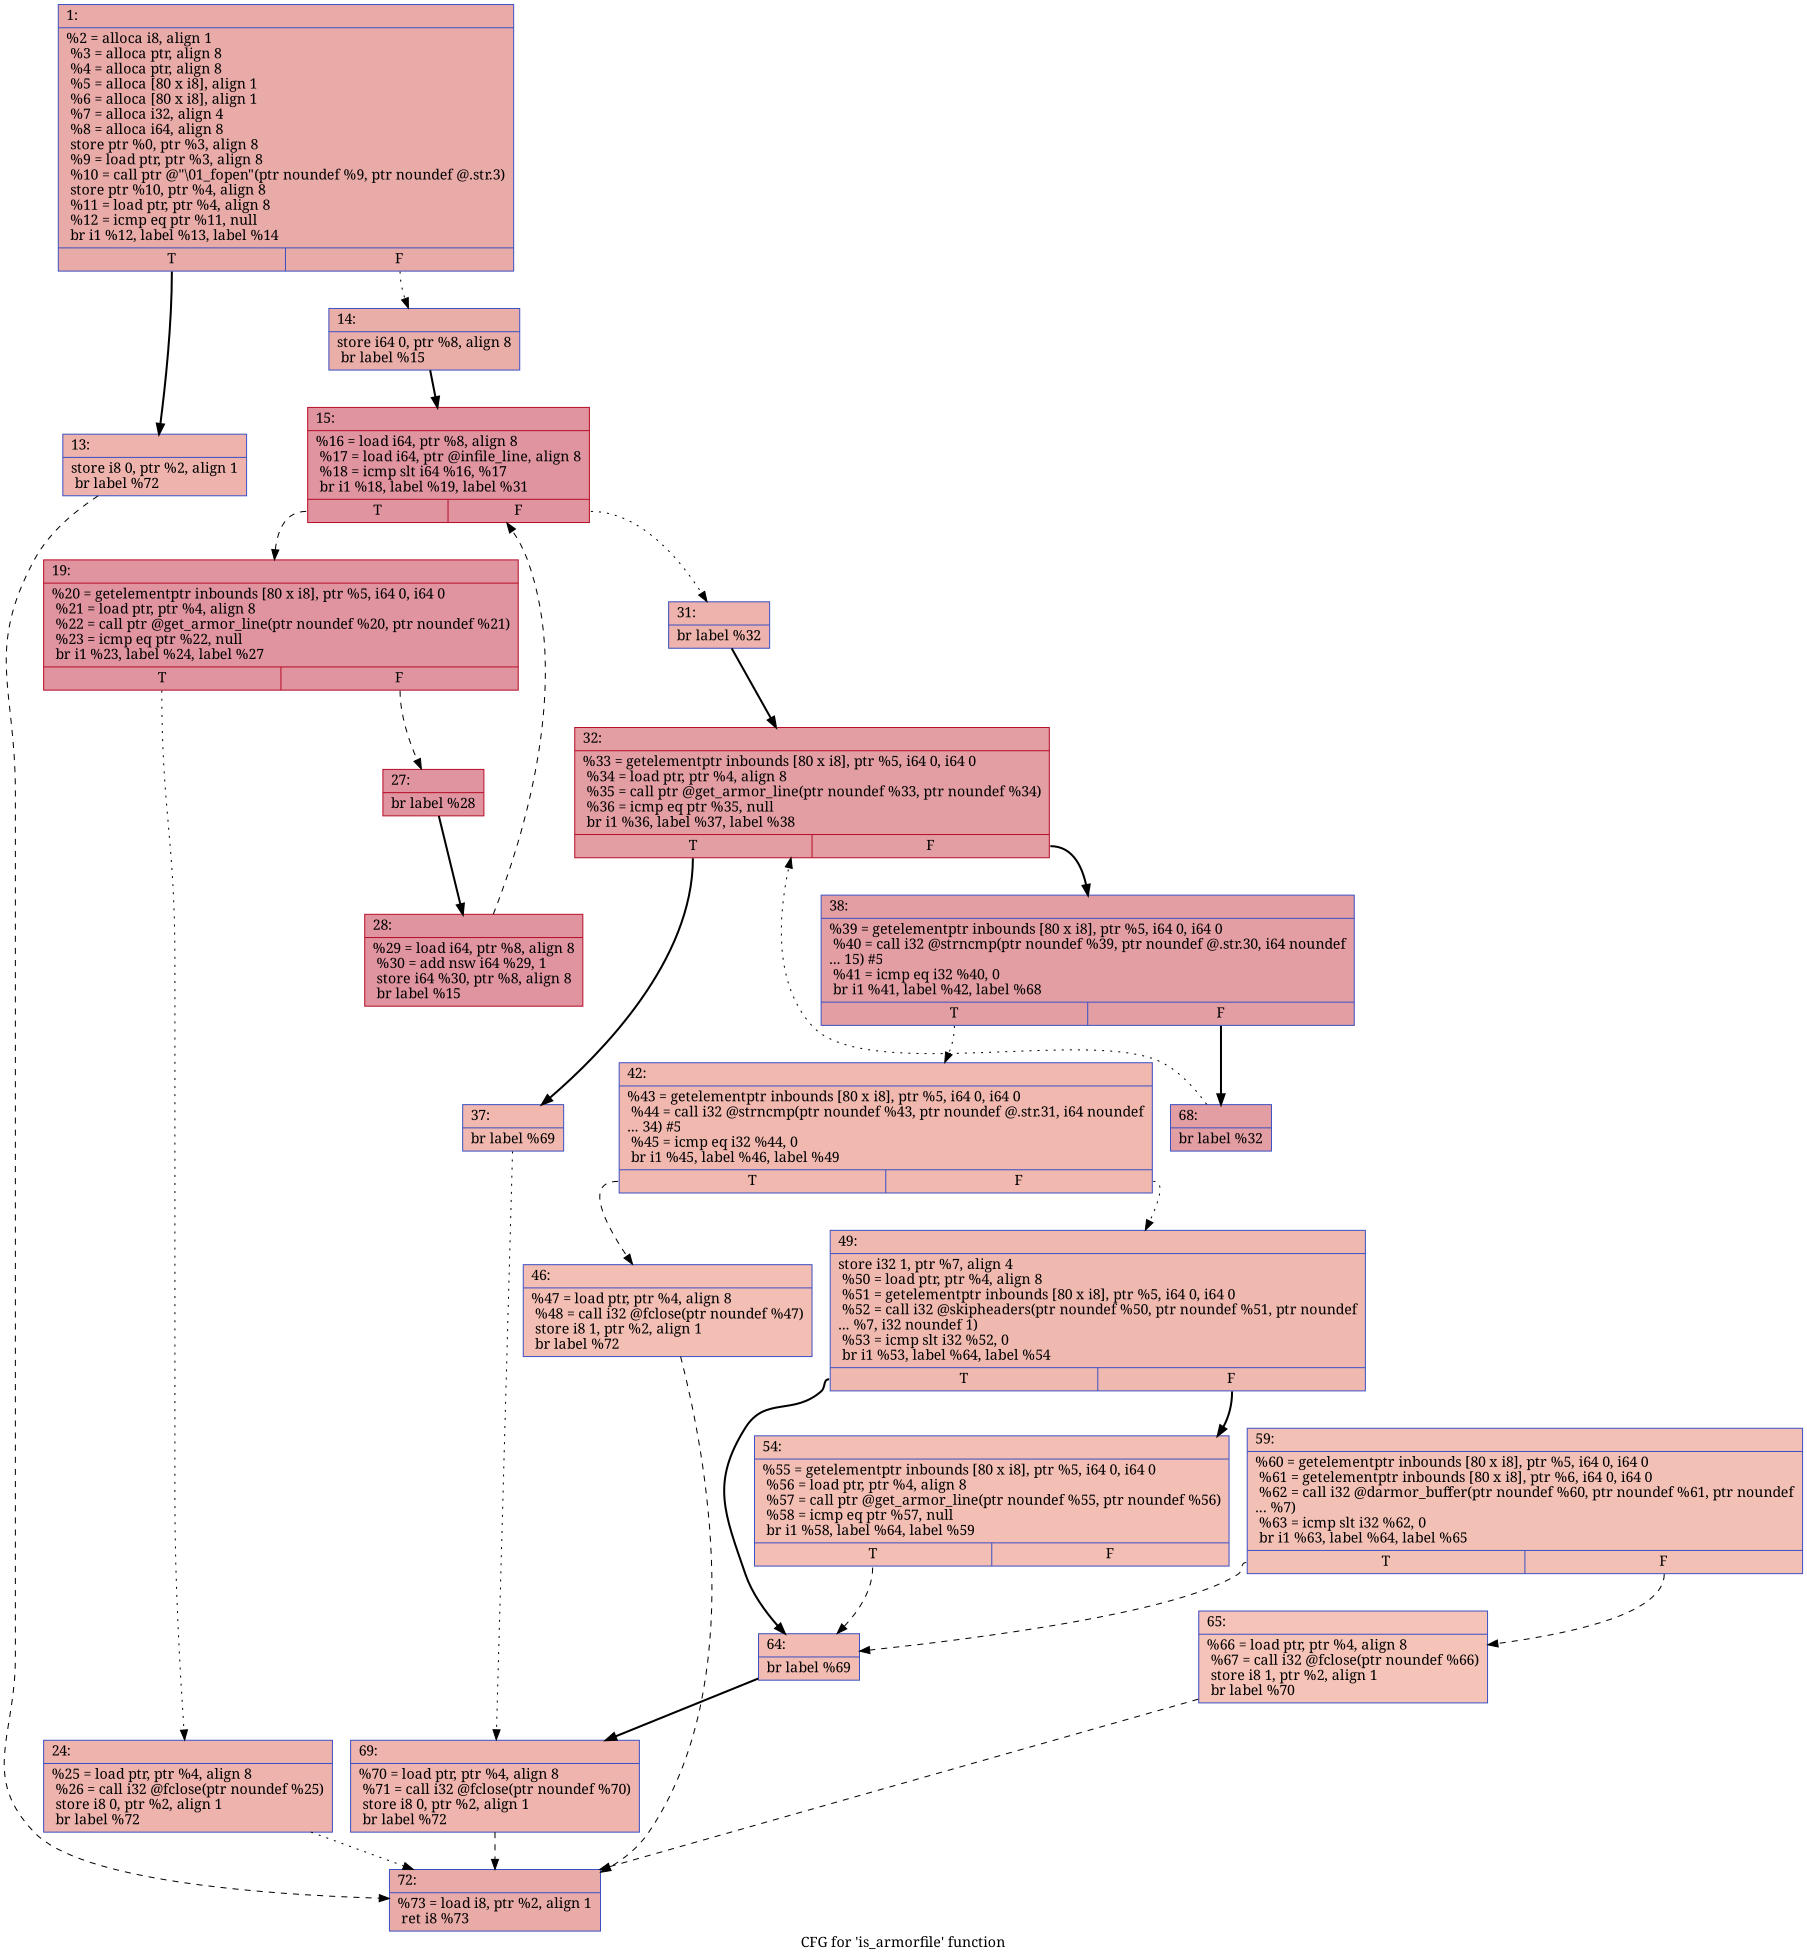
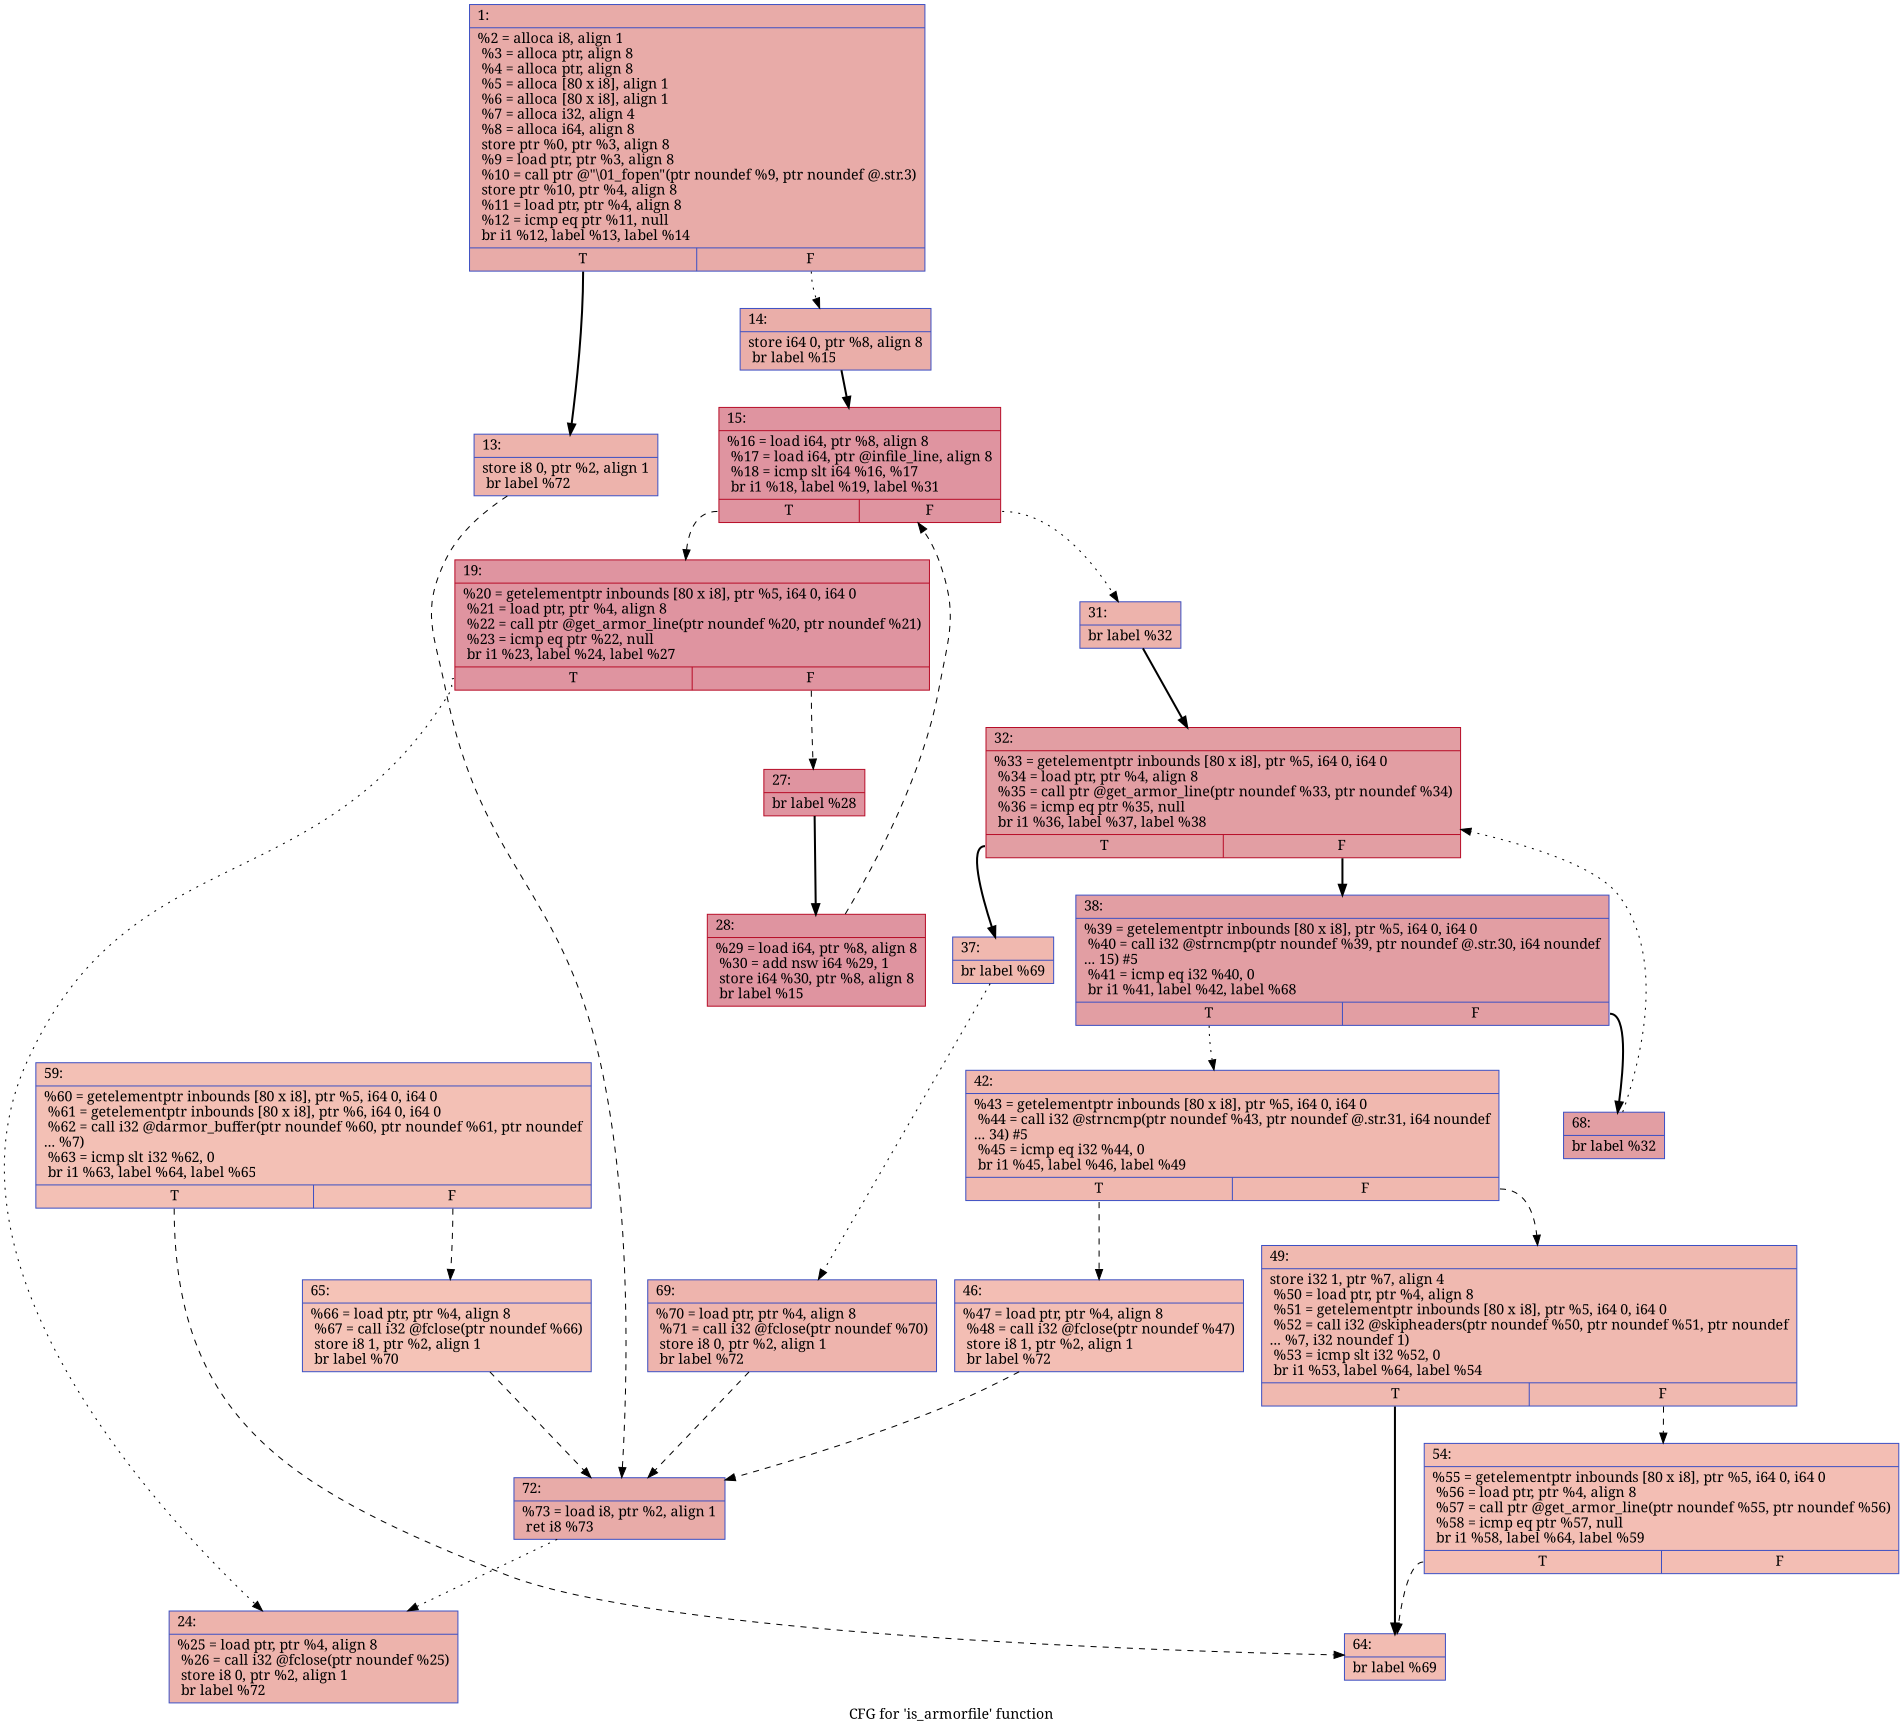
edge "42:" -> "49:": style dotted -> dashed
edge "49:" -> "54:": style bold -> dashed
edge "64:" -> "69:": removed
edge "24:" -> "72:": reversed
